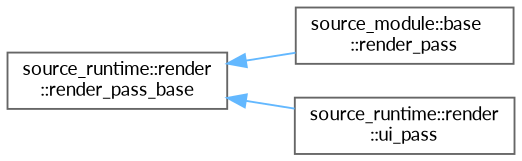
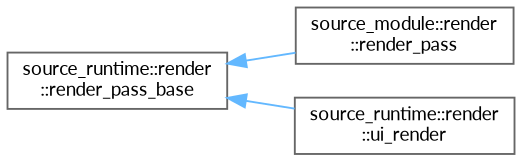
node "source_module::base ::render_pass": label "source_module::base ::render_pass" -> "source_module::render ::render_pass"
node "source_runtime::render ::ui_pass": label "source_runtime::render ::ui_pass" -> "source_runtime::render ::ui_render"
